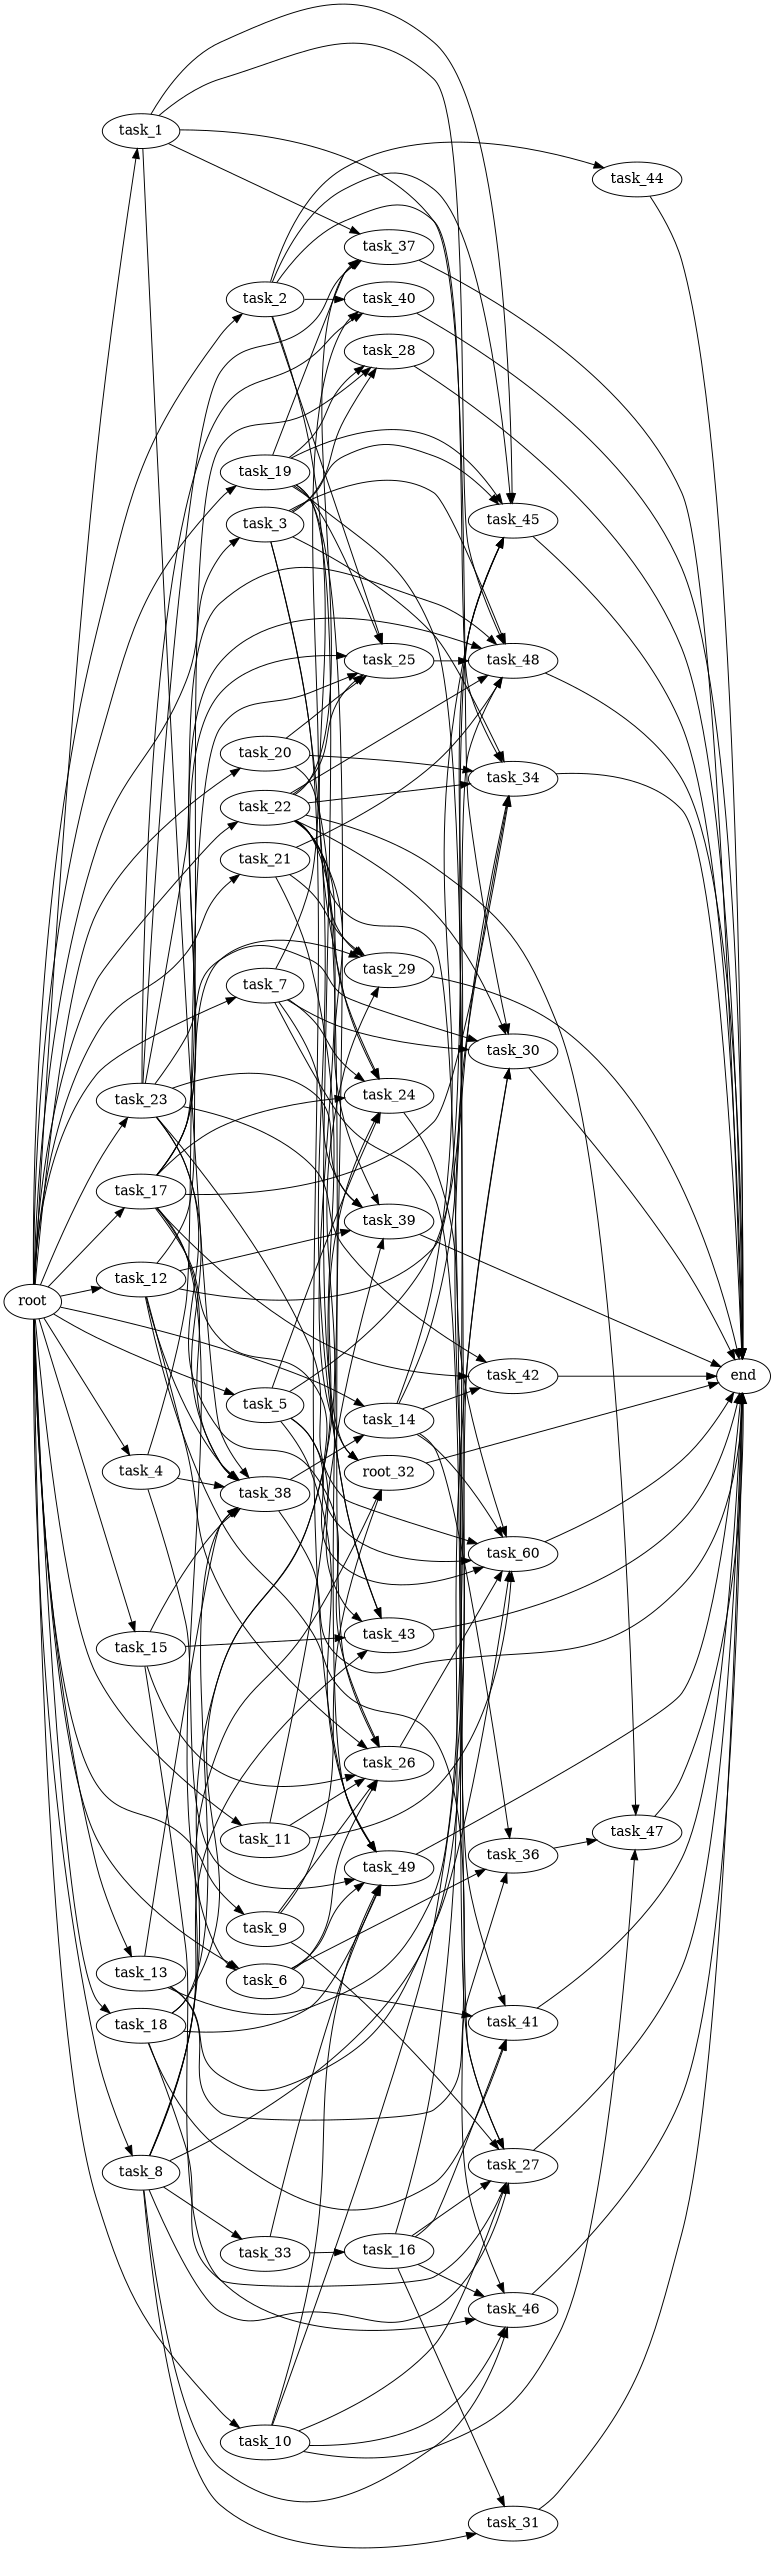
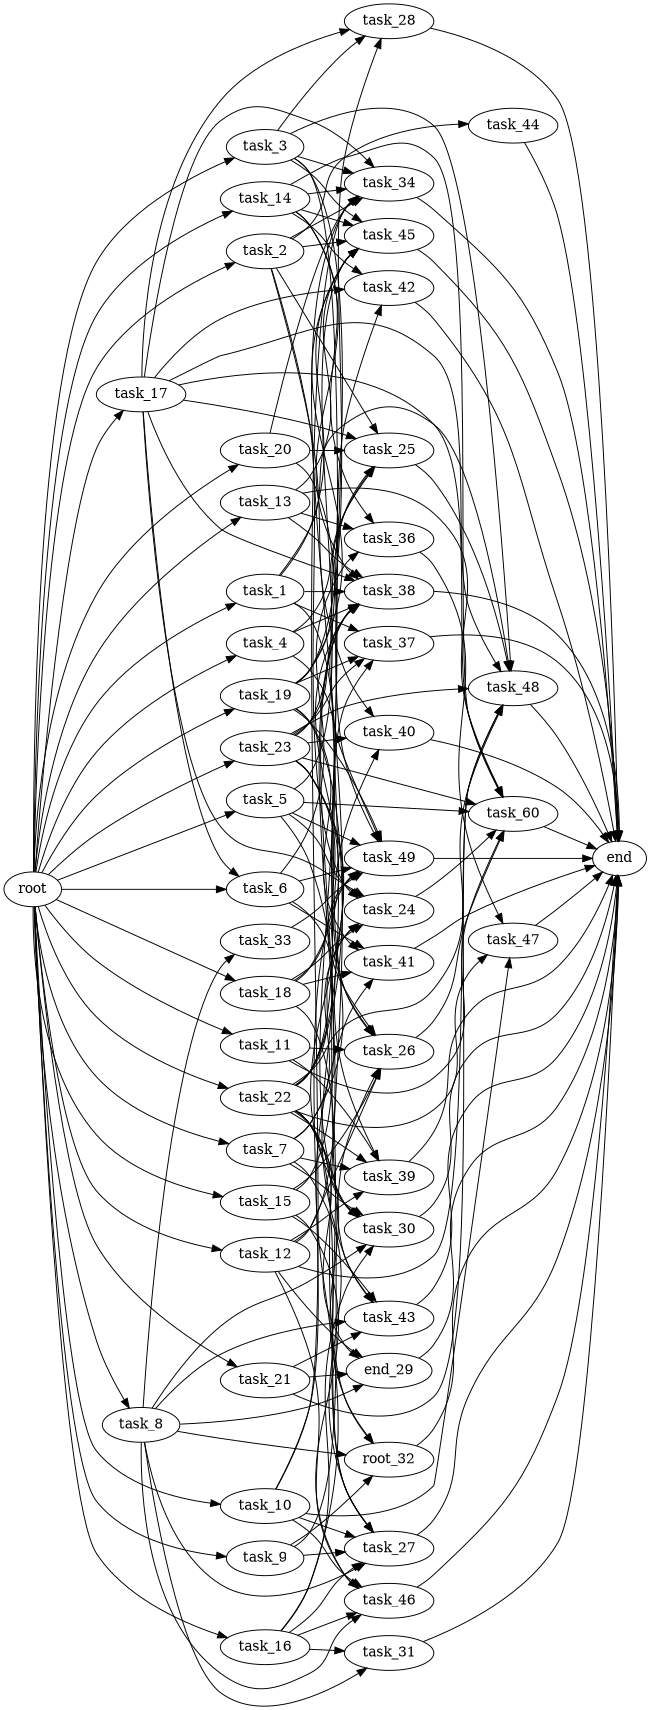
node "task_29": label "task_29" -> "end_29"
edge "task_38" -> "task_14": reversed
edge "task_33" -> "task_16": now "root" -> "task_16"
